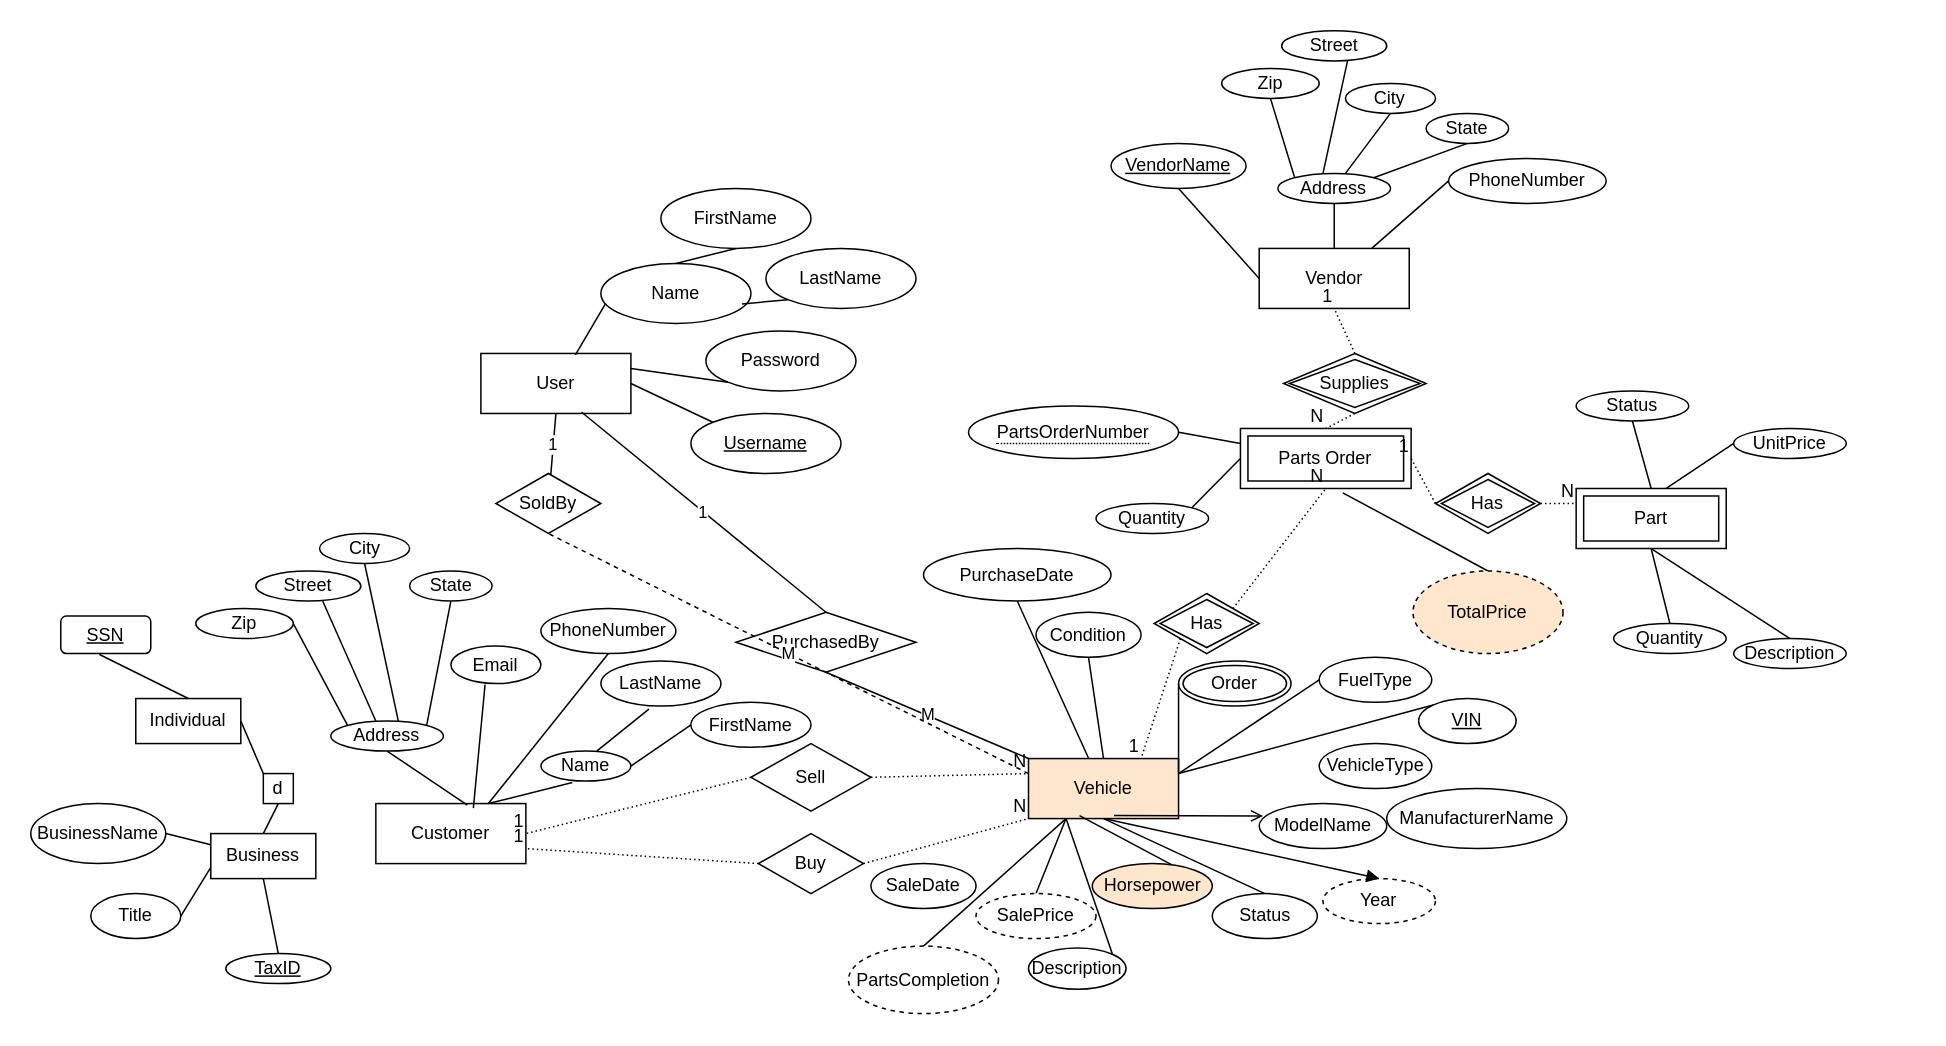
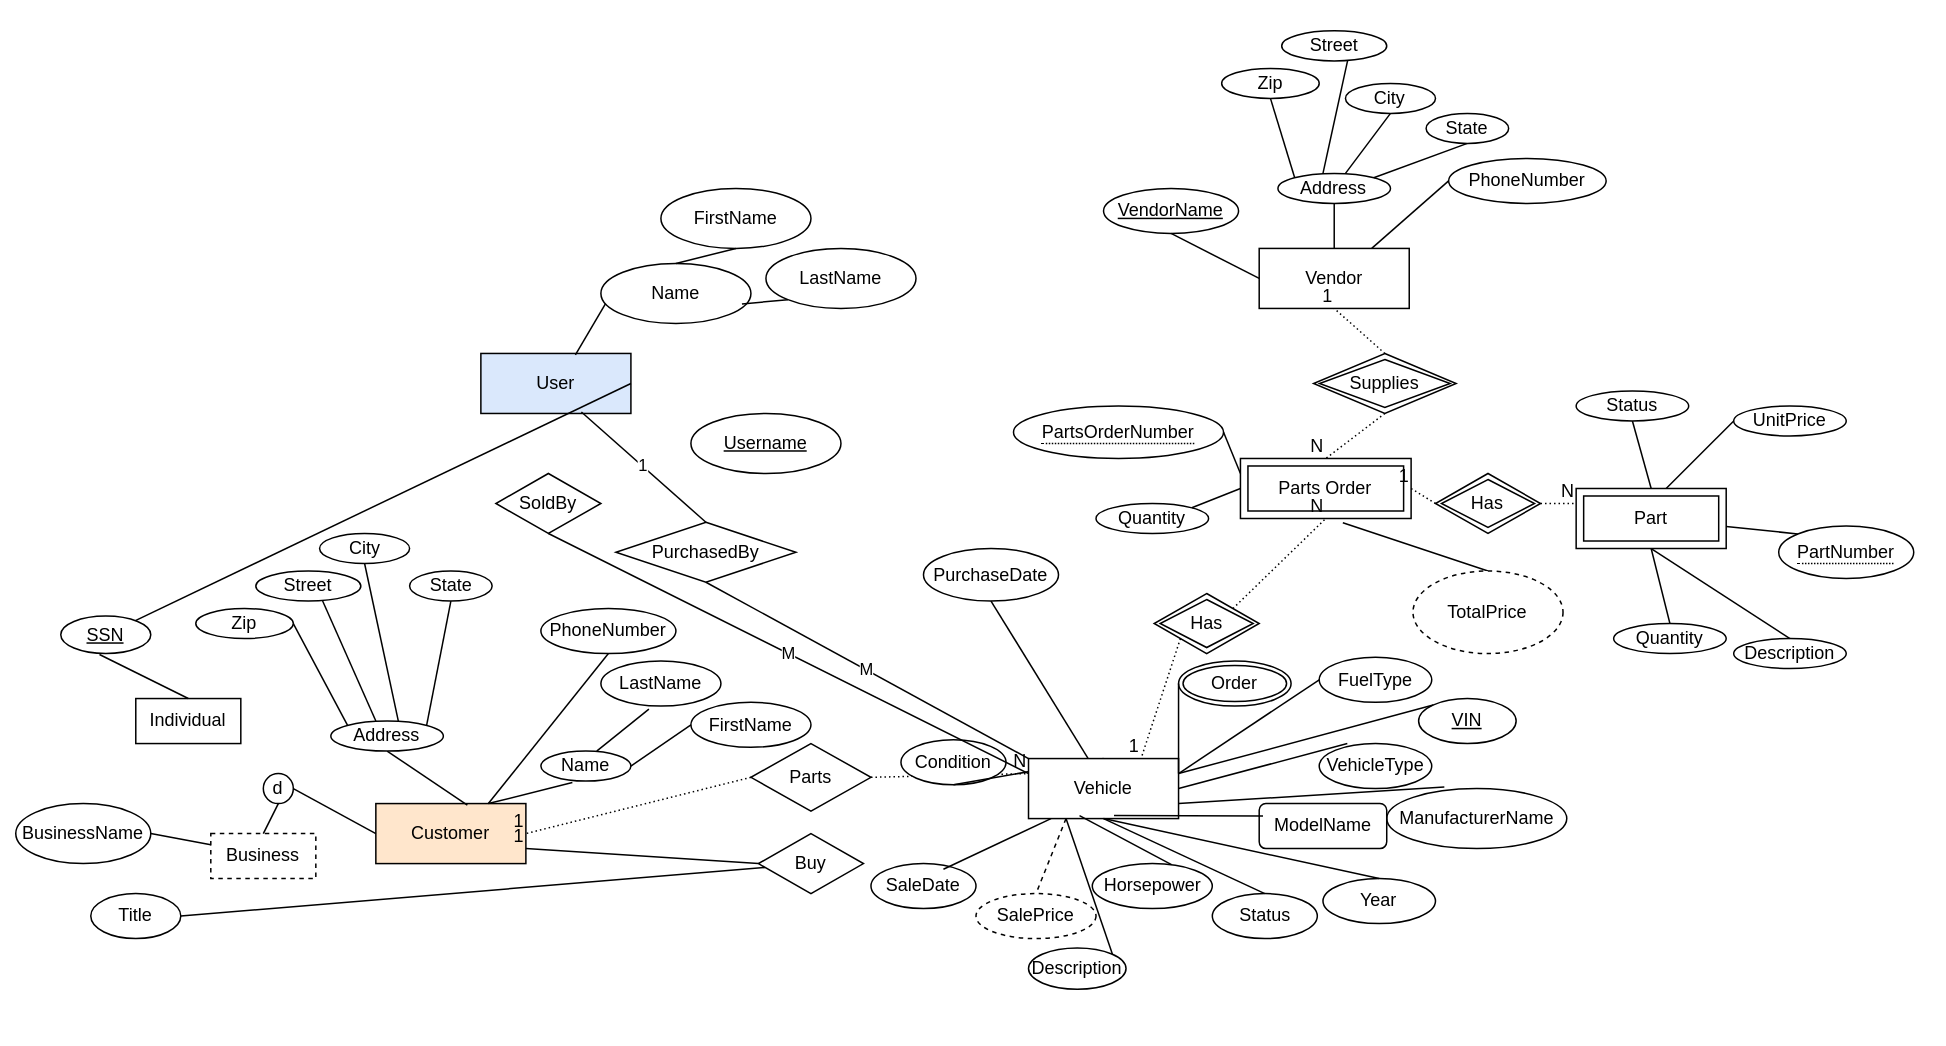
node "VendorName": moved (1178, 166) -> (1171, 211)
node "Password": removed
edge "Password" -- "User": removed
node "User": fillcolor #ffffff -> #dae8fc
node "Supplies": moved (1355, 383) -> (1385, 383)
edge "User" -- "Username": now "User" -- "SSN"
node "PartsOrderNumber": moved (1073, 432) -> (1118, 432)
edge "User" -- "SoldBy": removed, label "1"
node "UnitPrice": moved (1790, 443) -> (1790, 421)
node "Parts Order": moved (1325, 458) -> (1325, 488)
edge "Part" -- "PartNumber": added
node "PartNumber": added
node "PurchaseDate": size 188x53 -> 135x53
edge "SoldBy" -- "Vehicle": style dashed -> solid
node "TotalPrice": fillcolor #ffe6cc -> #ffffff
node "SSN": shape rounded rectangle -> ellipse
node "Condition": moved (1088, 635) -> (953, 762)
node "PurchasedBy": moved (826, 642) -> (706, 552)
node "Email": removed
edge "Email" -- "Customer": removed
edge "Individual" -- "d": removed
edge "VehicleType" -- "Vehicle": added
node "Sell": label "Sell" -> "Parts"
node "d": shape rectangle -> ellipse
node "Vehicle": fillcolor #ffe6cc -> #ffffff
edge "Vehicle" -- "ManufacturerName": added
edge "d" -- "Customer": added
edge "Vehicle" -> "ModelName": arrowhead open -> none
node "ModelName": shape ellipse -> rounded rectangle
node "BusinessName": moved (98, 833) -> (83, 833)
node "Customer": fillcolor #ffffff -> #ffe6cc
edge "Vehicle" -- "Buy": removed, label "N"
edge "Vehicle" -- "SaleDate": added
node "Business": style solid -> dashed
edge "Customer" -- "Buy": style dashed -> solid
edge "Vehicle" -- "SalePrice": style solid -> dashed
edge "Vehicle" -> "Year": arrowhead block -> none
edge "Vehicle" -- "PartsCompletion": removed
node "Horsepower": fillcolor #ffe6cc -> #ffffff
edge "Business" -- "Title": now "Buy" -- "Title"
node "Year": style dashed -> solid
edge "Business" -- "TaxID": removed
node "TaxID": removed
node "PartsCompletion": removed
